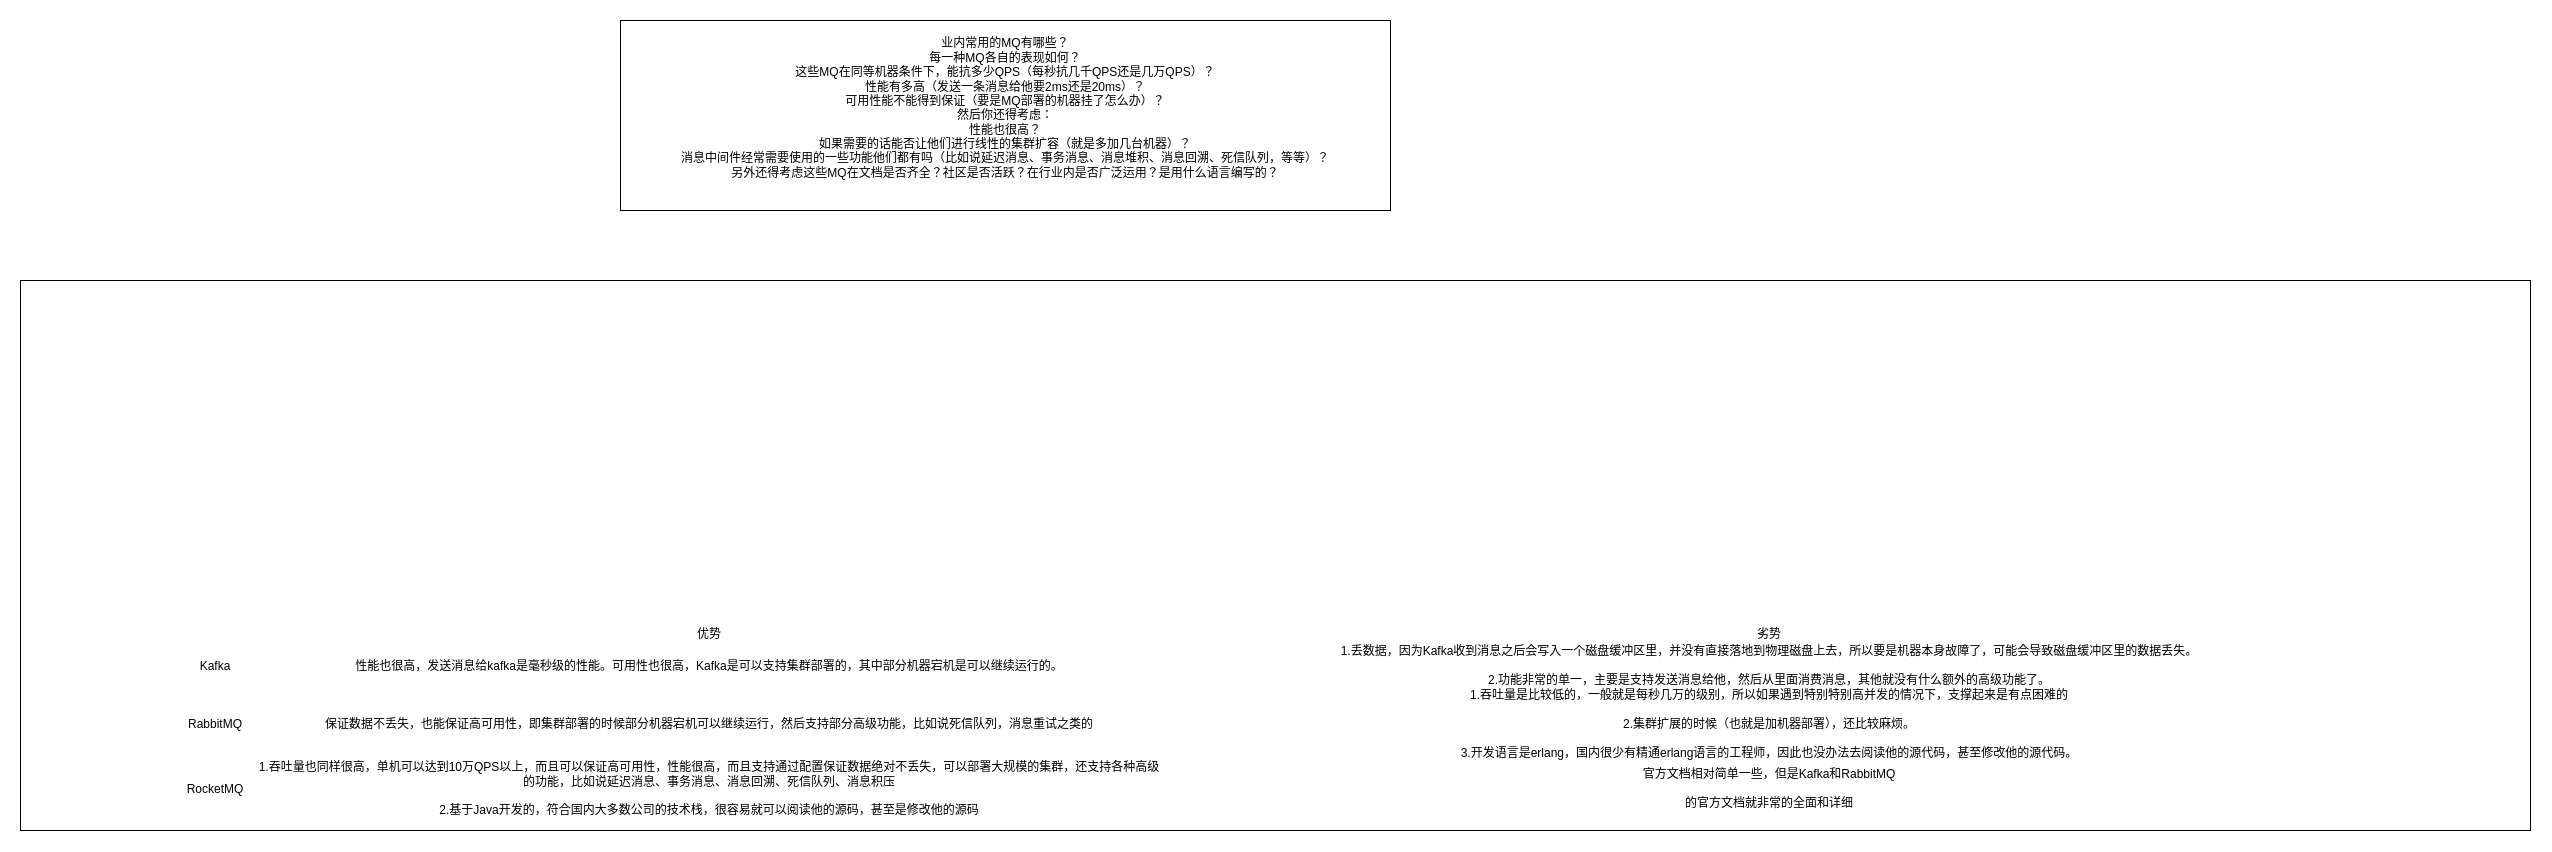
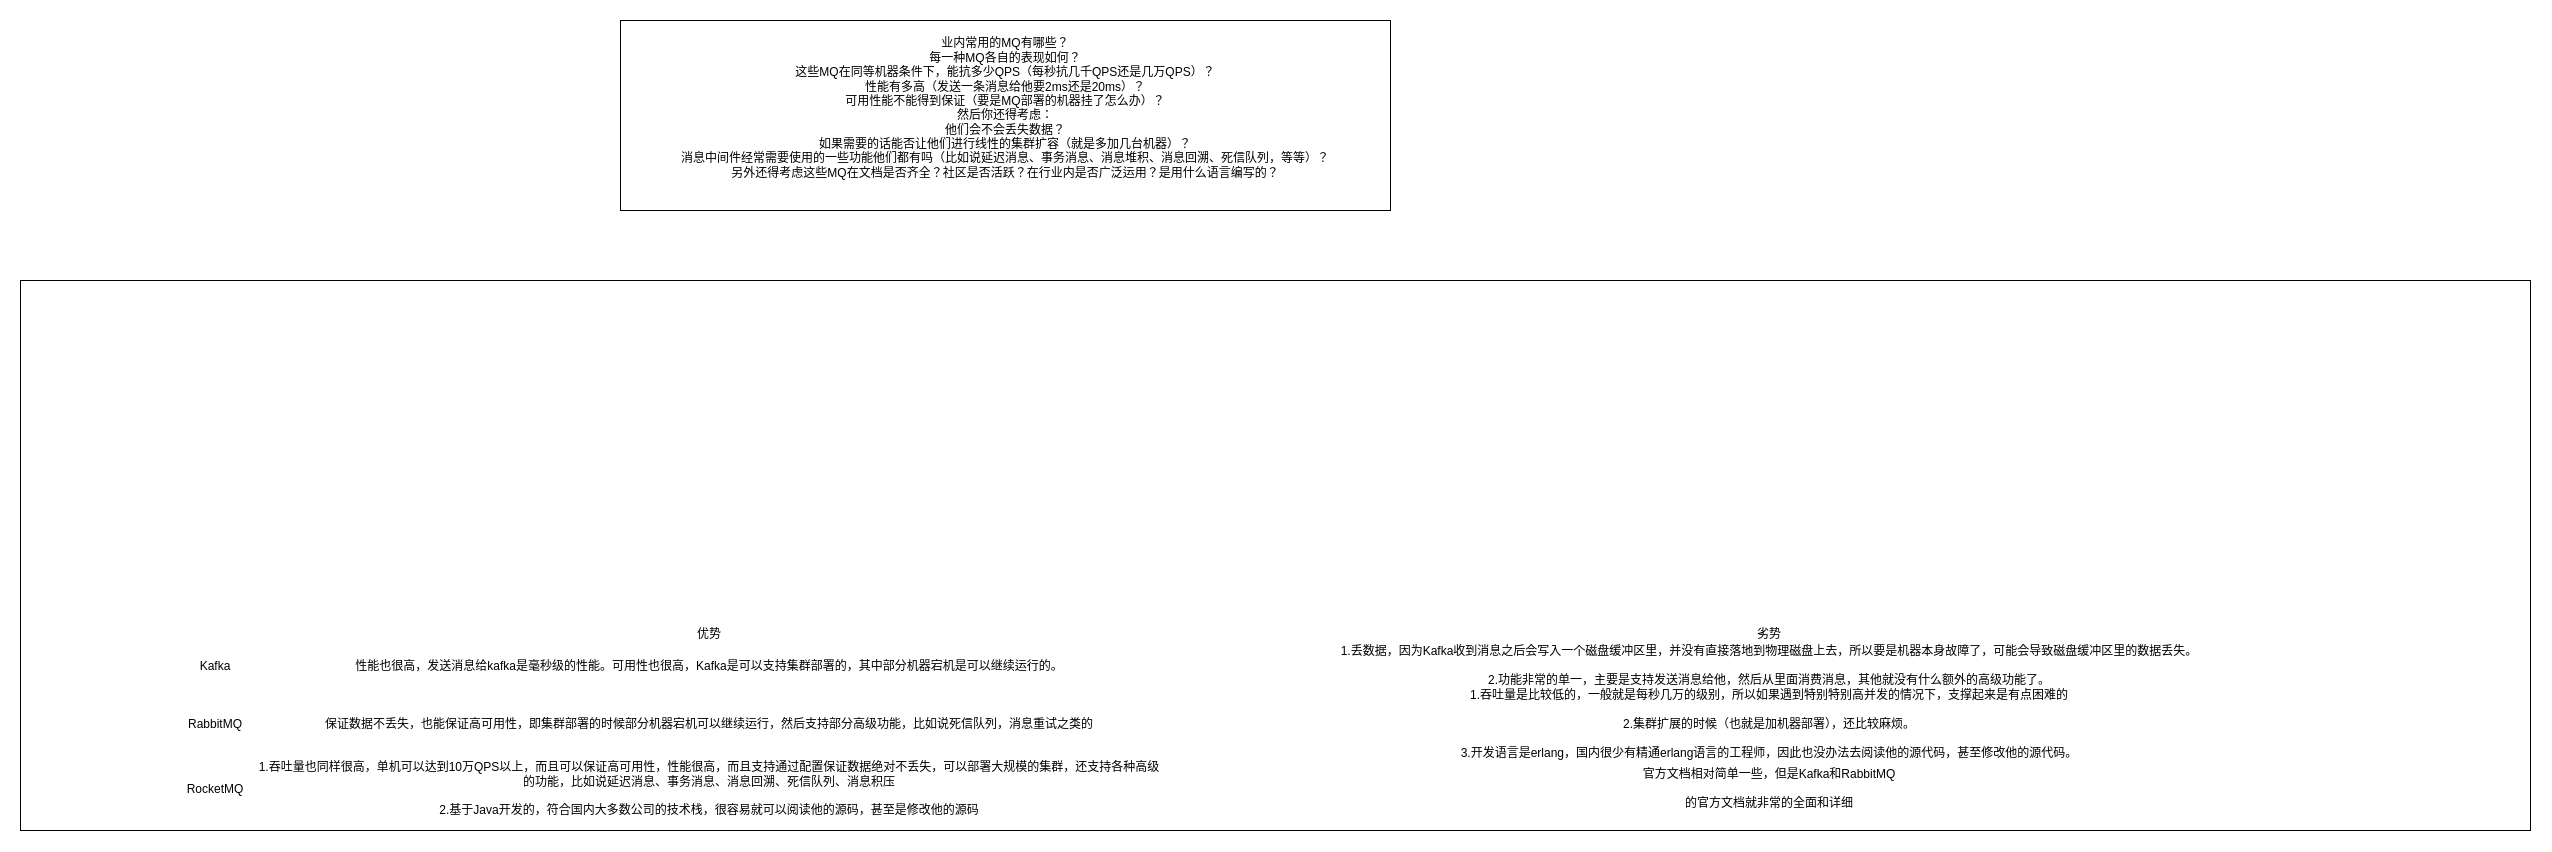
node "业内常用的MQ有哪些？ 每一种MQ各自的表现如何？ 这些MQ在同等机器条件下，能抗多少QPS（每秒抗几千QPS还是几万QPS）？ 性能有多高（发送一条消息给他要2ms还是20ms）？ 可用性能不能得到保证（要是MQ部署的机器挂了怎么办）？ 然后你还得考虑： 性能也很高？ 如果需要的话能否让他们进行线性的集群扩容（就是多加几台机器）？ 消息中间件经常需要使用的一些功能他们都有吗（比如说延迟消息、事务消息、消息堆积、消息回溯、死信队列，等等）？ 另外还得考虑这些MQ在文档是否齐全？社区是否活跃？在行业内是否广泛运用？是用什么语言编写的？": label "业内常用的MQ有哪些？ 每一种MQ各自的表现如何？ 这些MQ在同等机器条件下，能抗多少QPS（每秒抗几千QPS还是几万QPS）？ 性能有多高（发送一条消息给他要2ms还是20ms）？ 可用性能不能得到保证（要是MQ部署的机器挂了怎么办）？ 然后你还得考虑： 性能也很高？ 如果需要的话能否让他们进行线性的集群扩容（就是多加几台机器）？ 消息中间件经常需要使用的一些功能他们都有吗（比如说延迟消息、事务消息、消息堆积、消息回溯、死信队列，等等）？ 另外还得考虑这些MQ在文档是否齐全？社区是否活跃？在行业内是否广泛运用？是用什么语言编写的？" -> "业内常用的MQ有哪些？ 每一种MQ各自的表现如何？ 这些MQ在同等机器条件下，能抗多少QPS（每秒抗几千QPS还是几万QPS）？ 性能有多高（发送一条消息给他要2ms还是20ms）？ 可用性能不能得到保证（要是MQ部署的机器挂了怎么办）？ 然后你还得考虑： 他们会不会丢失数据？ 如果需要的话能否让他们进行线性的集群扩容（就是多加几台机器）？ 消息中间件经常需要使用的一些功能他们都有吗（比如说延迟消息、事务消息、消息堆积、消息回溯、死信队列，等等）？ 另外还得考虑这些MQ在文档是否齐全？社区是否活跃？在行业内是否广泛运用？是用什么语言编写的？"
